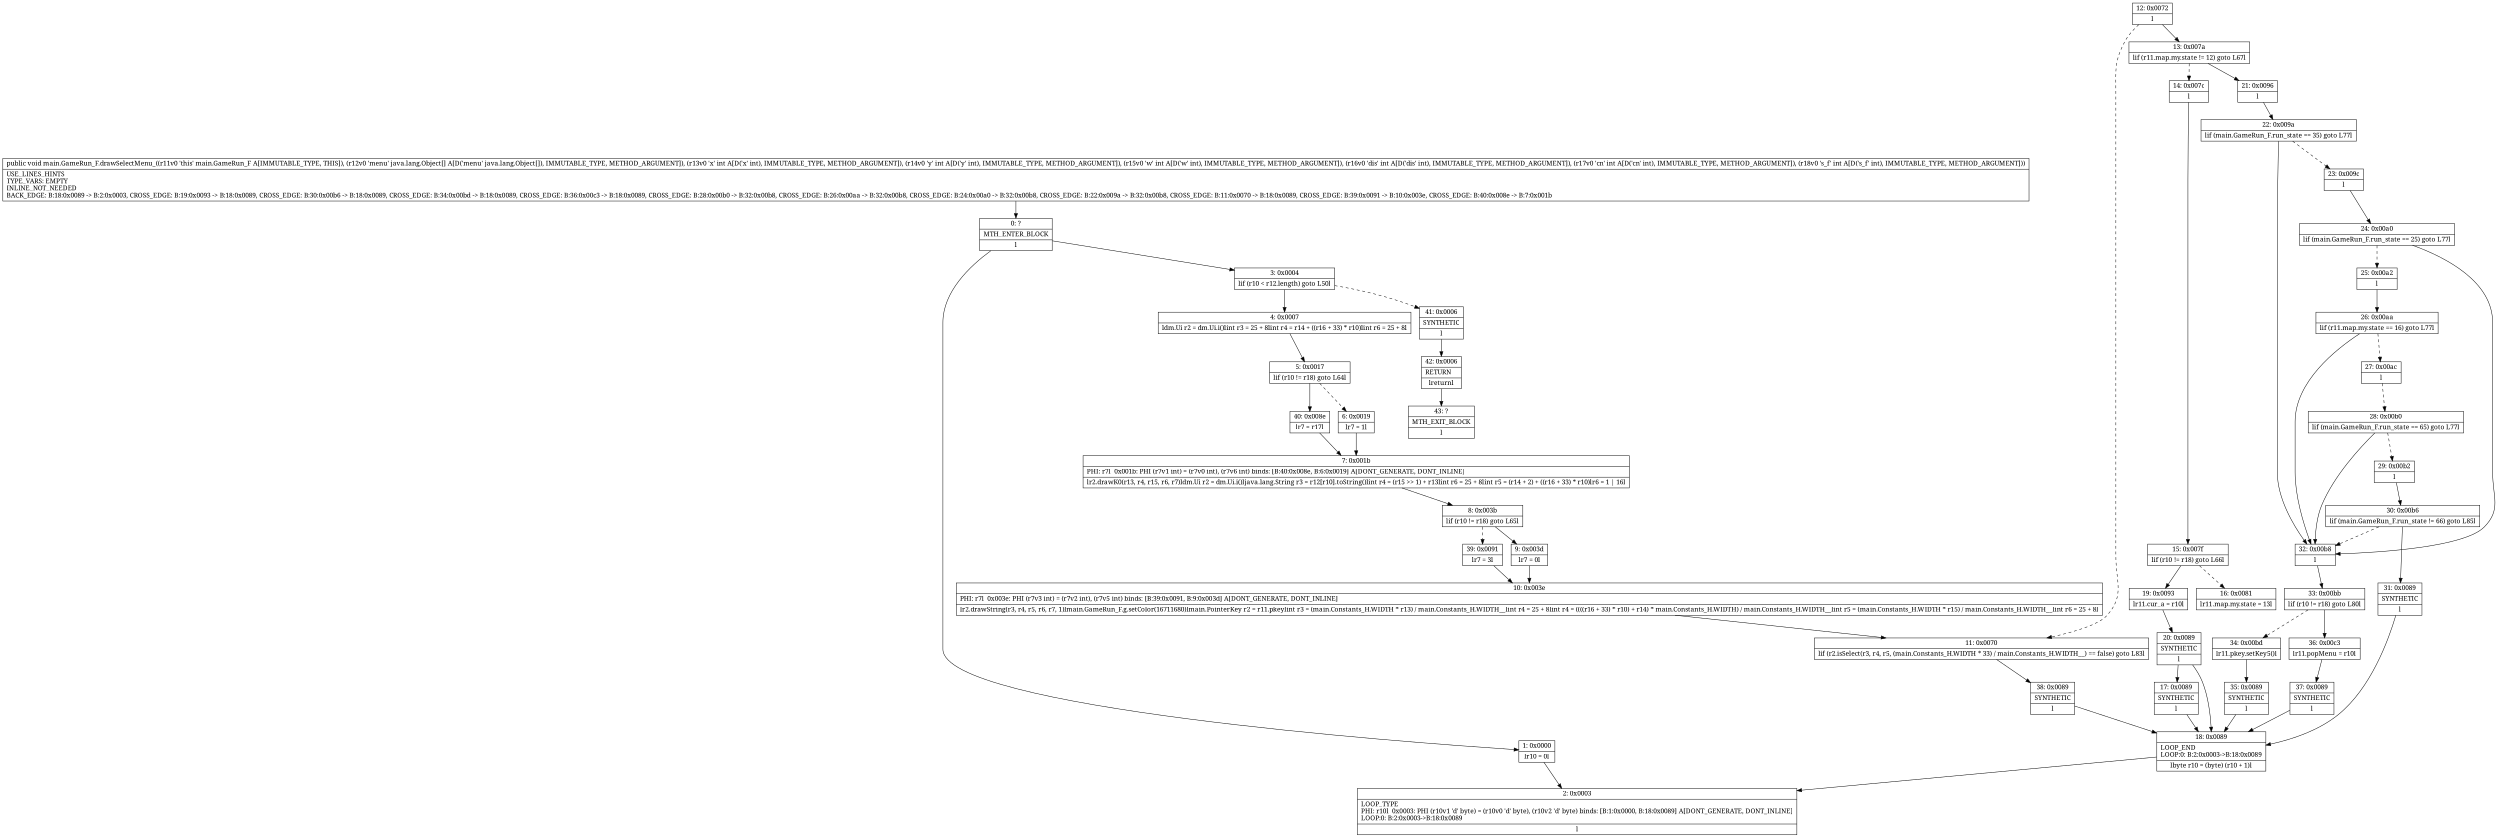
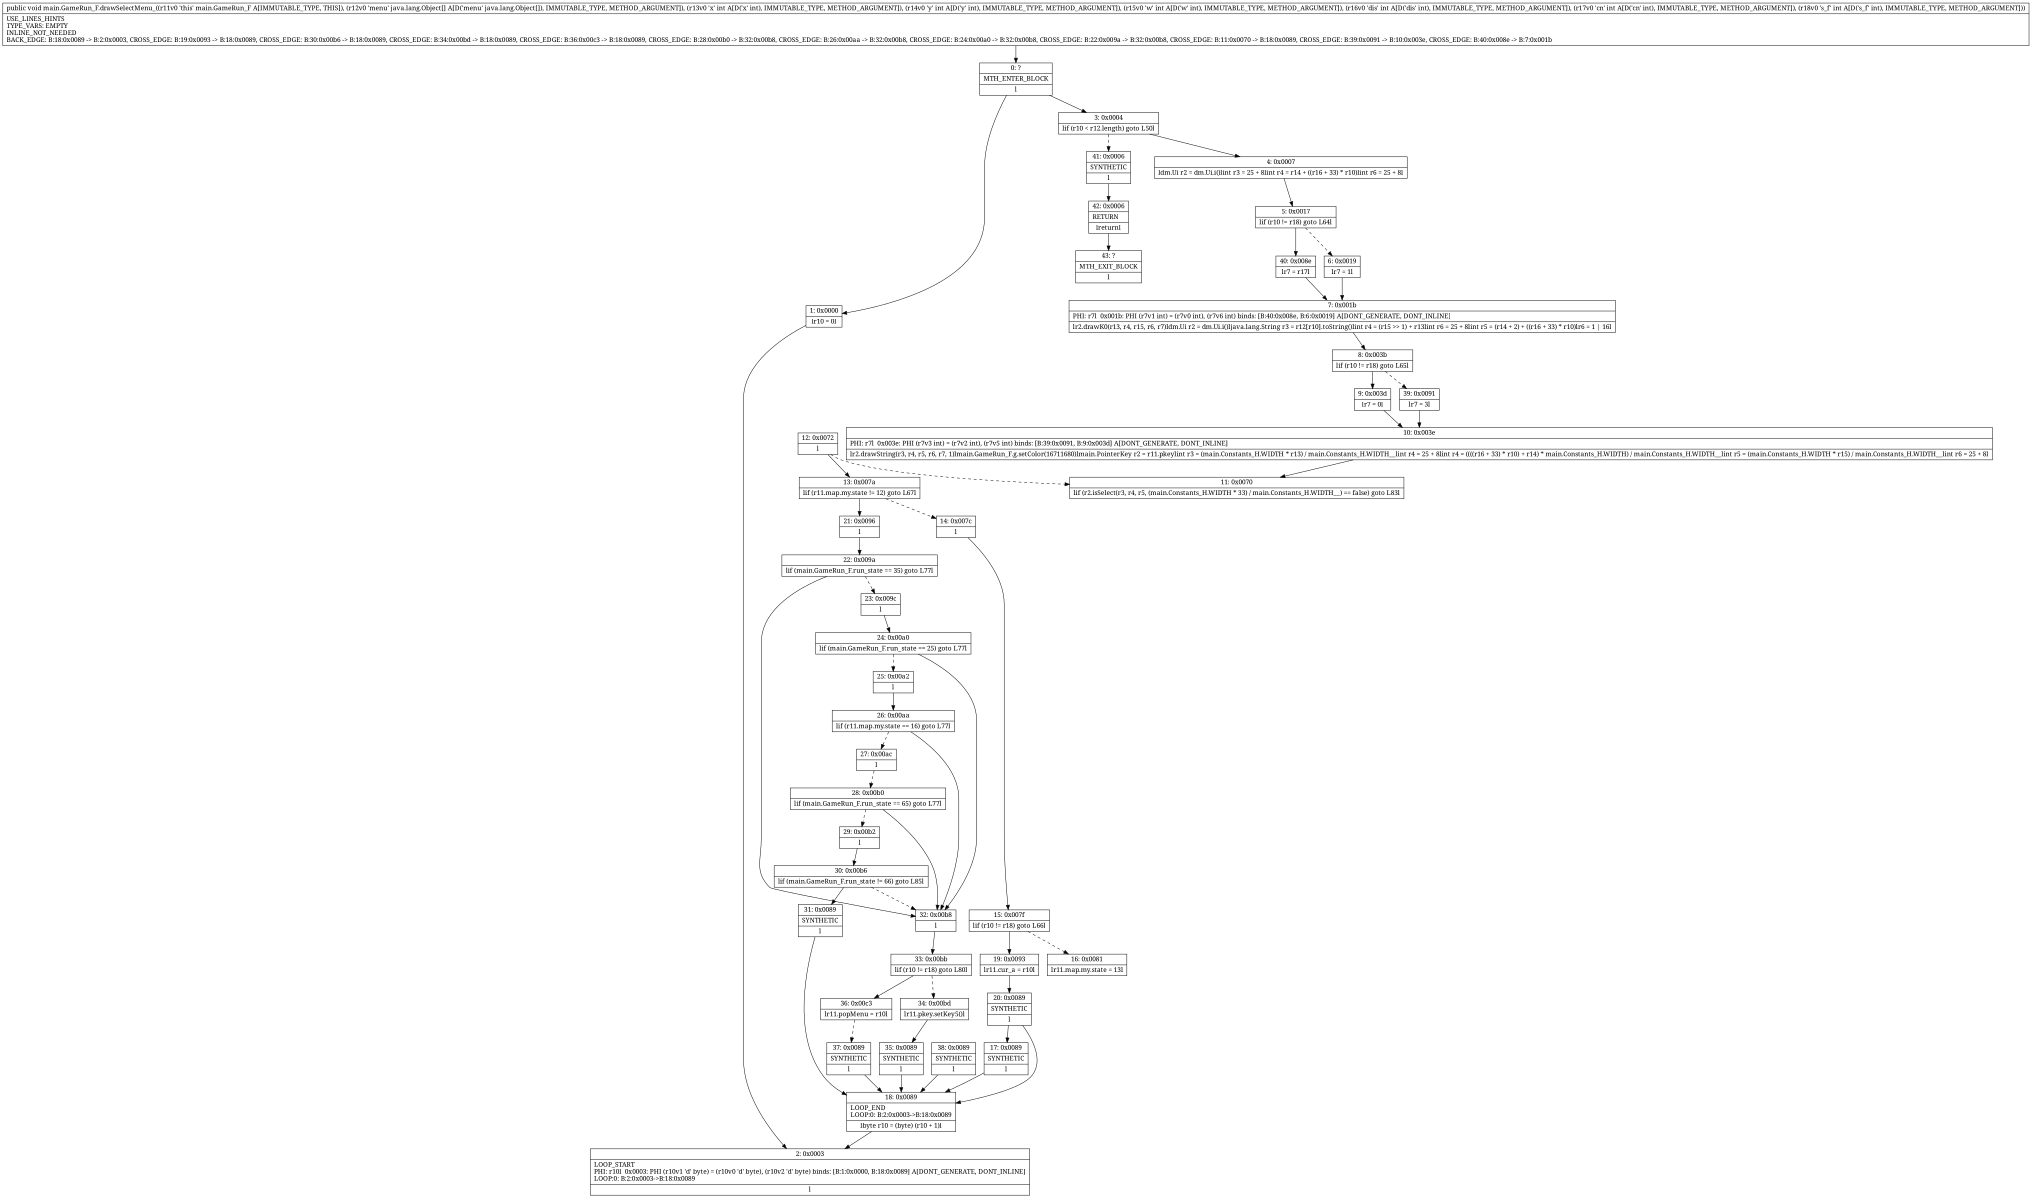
edge "36: 0x00c3" -> "37: 0x0089": style solid -> dashed
edge "11: 0x0070" -> "38: 0x0089": removed
node "2: 0x0003": text "LOOP_TYPE" -> "LOOP_START"
